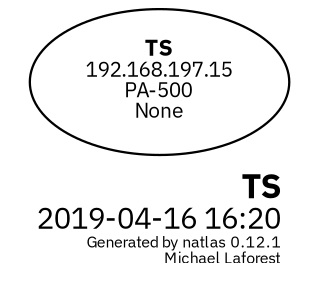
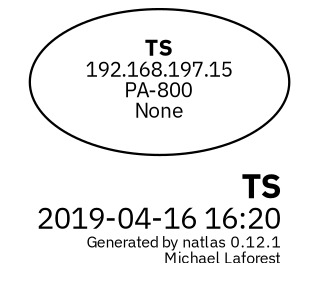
node "TS": text "PA-500" -> "PA-800"
